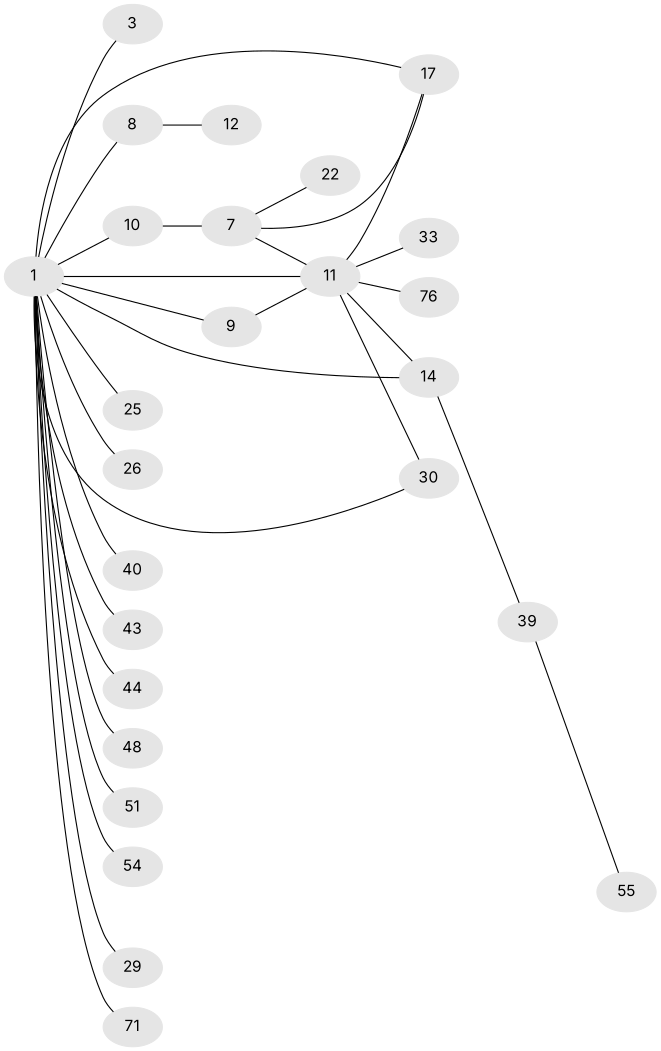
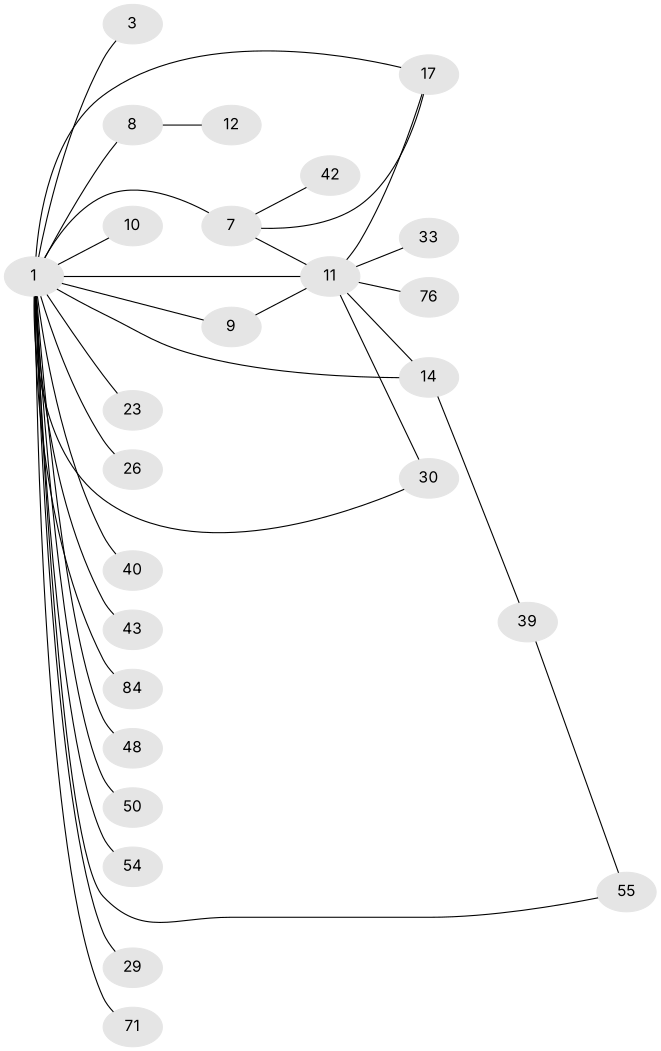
node "22": label "22" -> "42"
edge "10" -- "7": now "1" -- "7"
node "25": label "25" -> "23"
node "44": label "44" -> "84"
node "51": label "51" -> "50"
edge "1" -- "55": added
